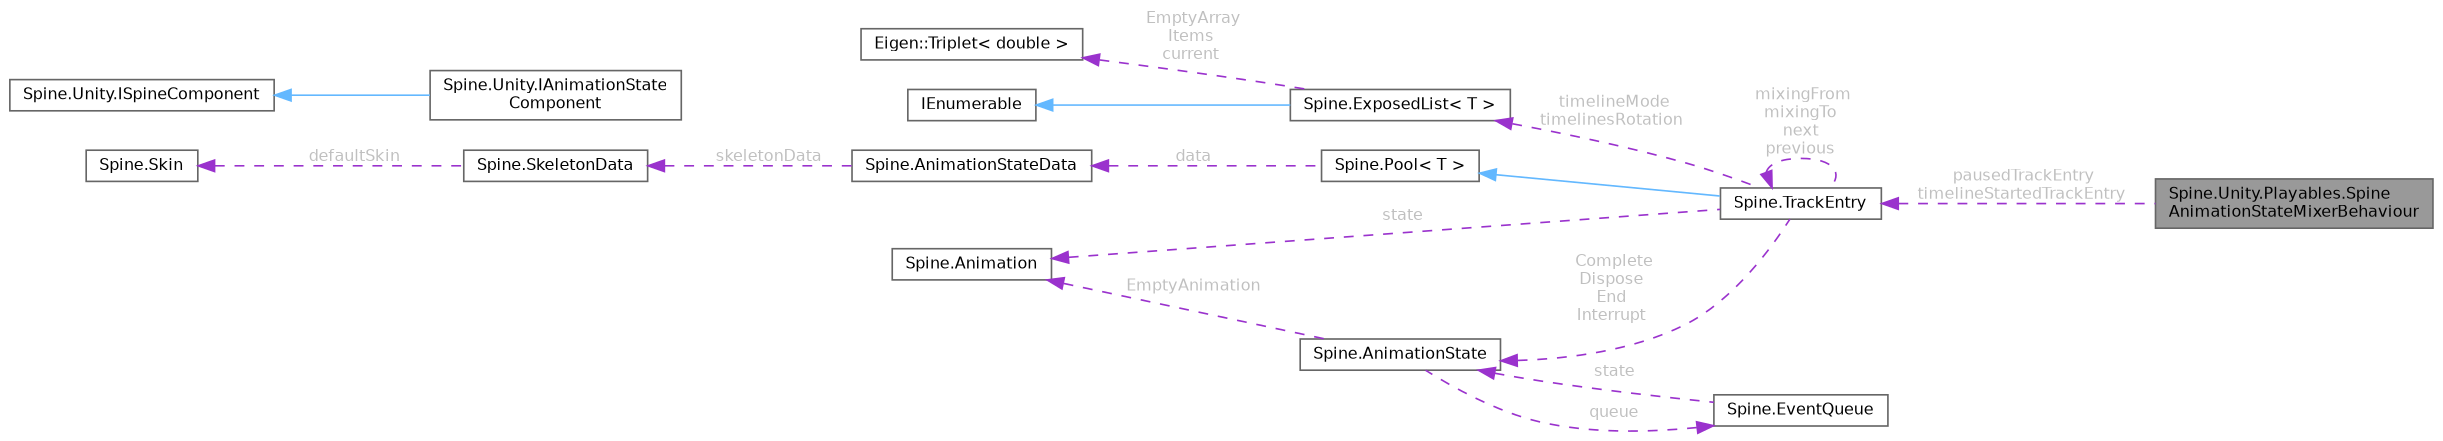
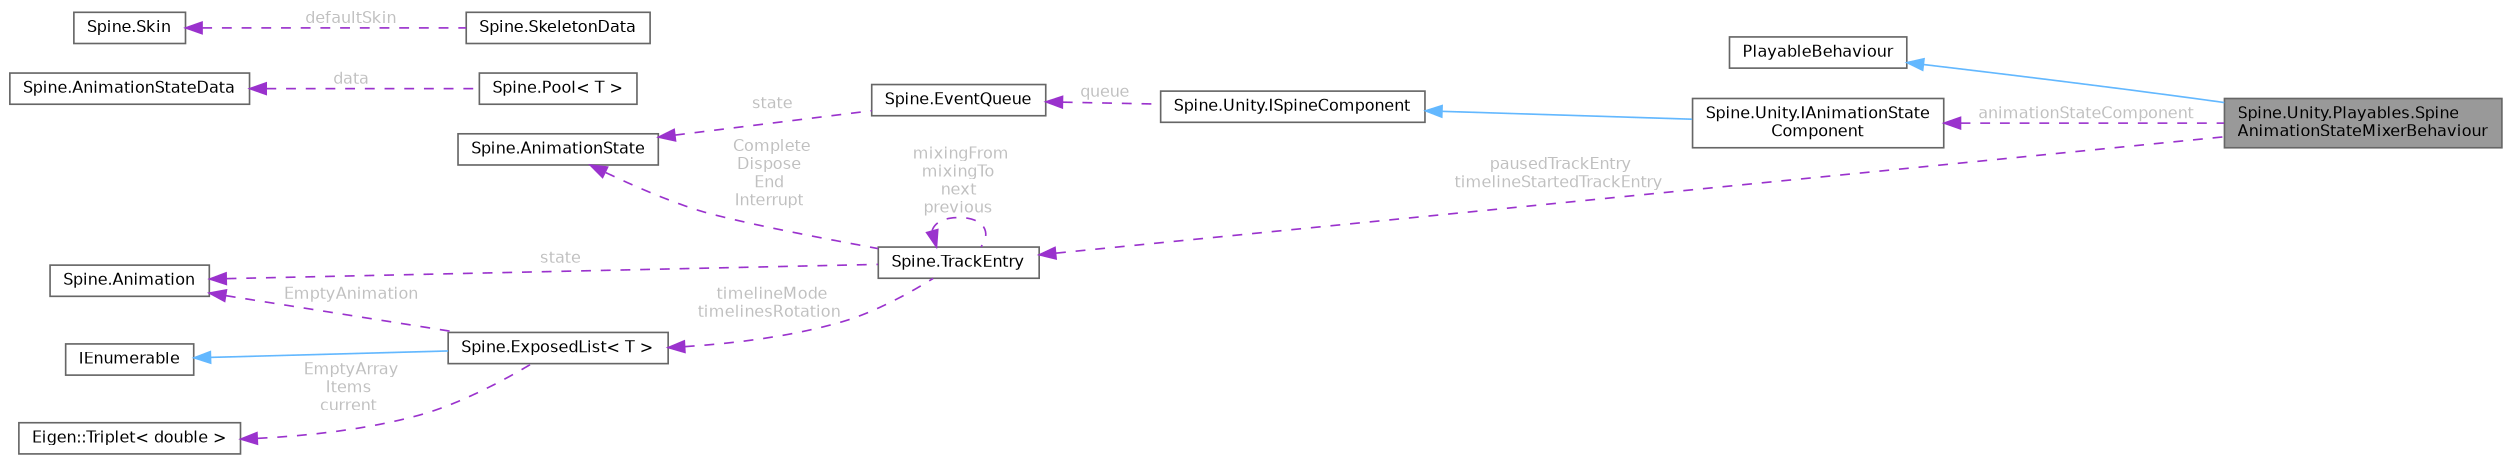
node "PlayableBehaviour": added
edge "Spine.Unity.Playables.Spine AnimationStateMixerBehaviour" -> "Spine.Unity.IAnimationState Component": added, label "animationStateComponent"
edge "Spine.AnimationStateData" -> "Spine.SkeletonData": removed, label "skeletonData"
edge "Spine.TrackEntry" -> "Spine.Pool< T >": removed
edge "Spine.AnimationState" -> "Spine.Animation": now "Spine.ExposedList< T >" -> "Spine.Animation"
edge "Spine.AnimationState" -> "Spine.EventQueue": now "Spine.Unity.ISpineComponent" -> "Spine.EventQueue"
